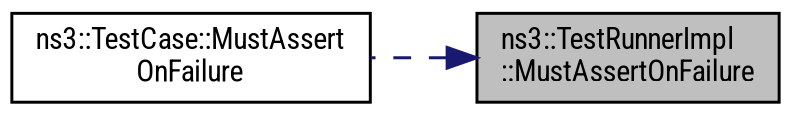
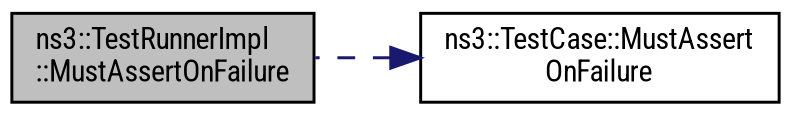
edge "ns3::TestCase::MustAssert OnFailure" -> "ns3::TestRunnerImpl ::MustAssertOnFailure": reversed
